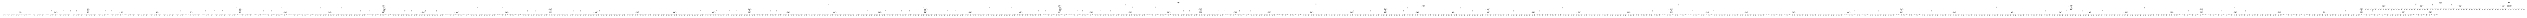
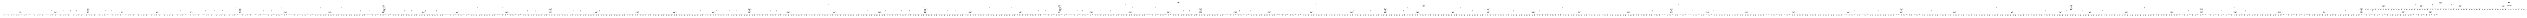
node "NODE100008999": label "NODE100008999" -> "NODE100000999"
